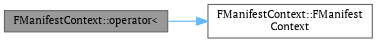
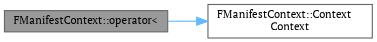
node "FManifestContext::FManifest Context": label "FManifestContext::FManifest Context" -> "FManifestContext::Context Context"
